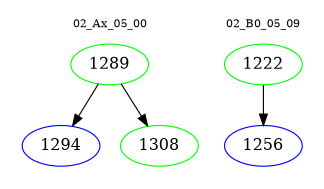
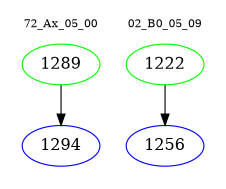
cluster "02_Ax_05_00": label "02_Ax_05_00" -> "72_Ax_05_00"
node "1308": removed
